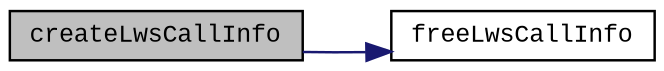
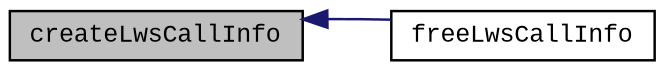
edge "createLwsCallInfo" -> "freeLwsCallInfo": reversed
